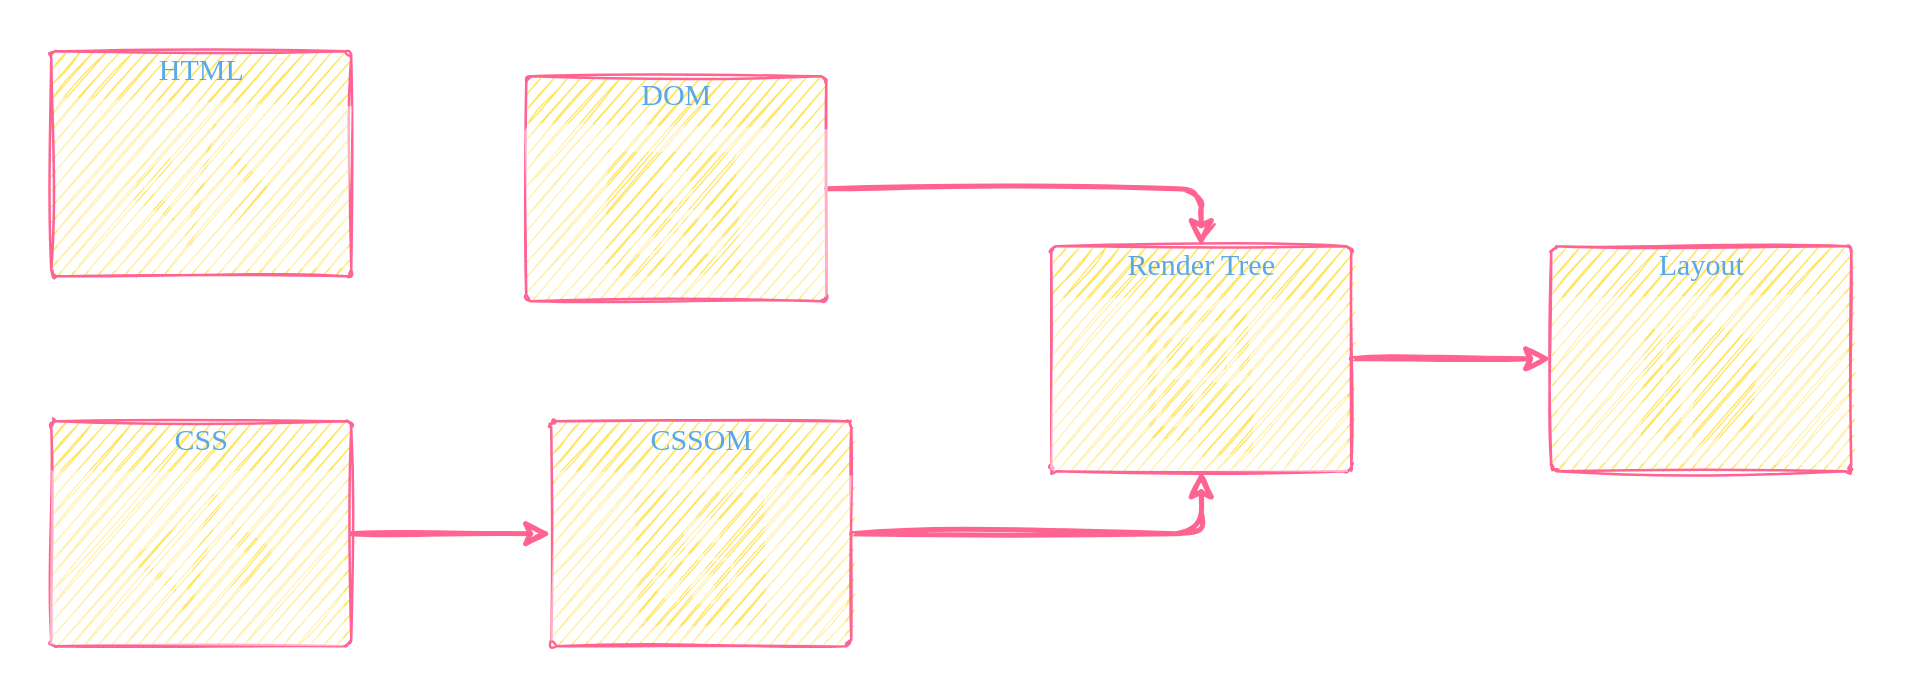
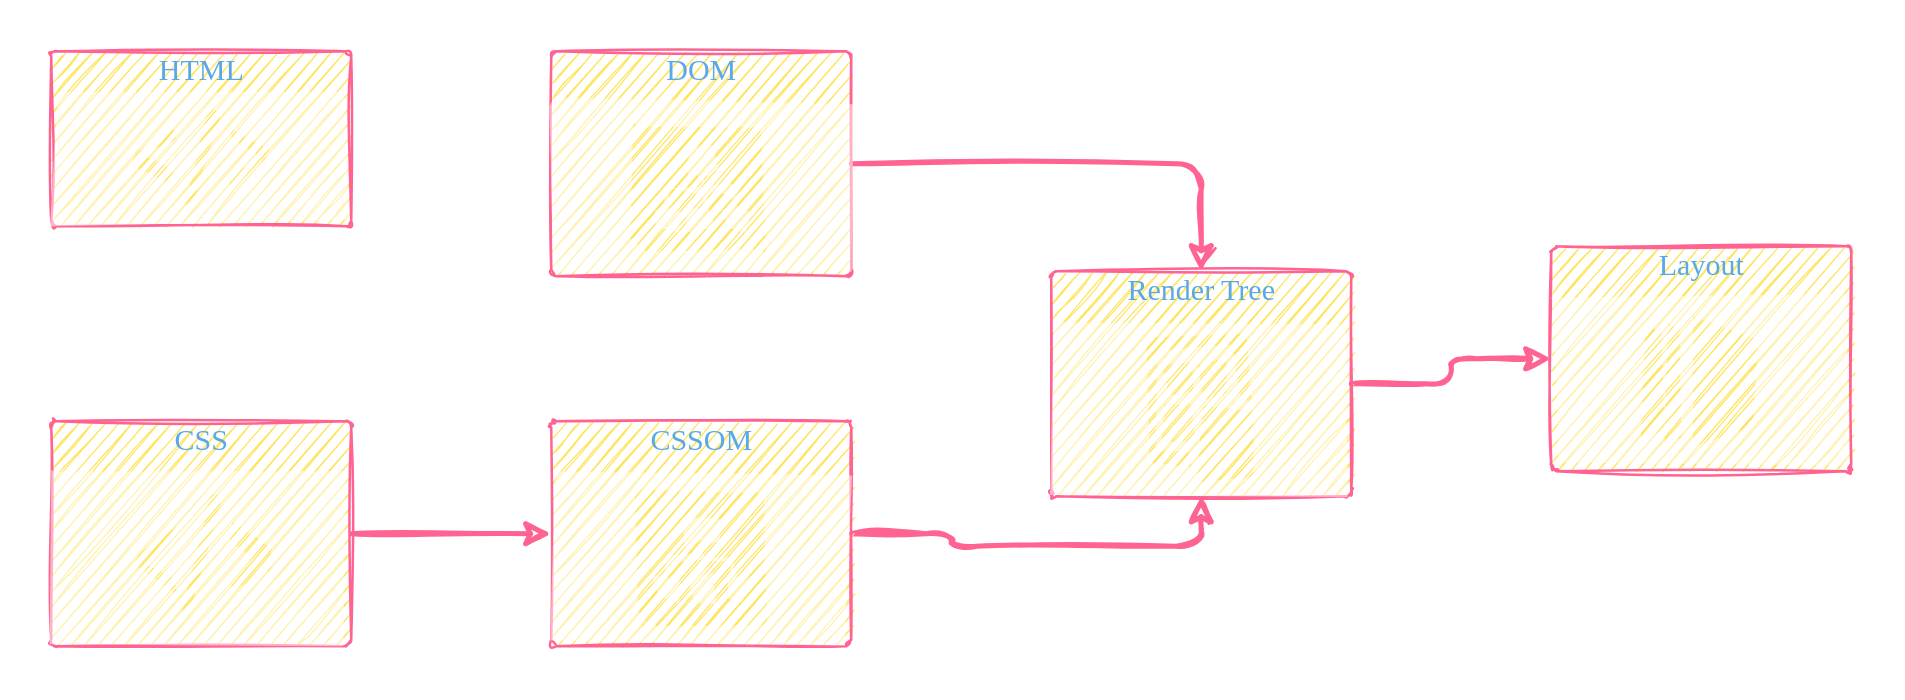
node "HTML": size 300x225 -> 300x175
node "DOM": moved (676, 189) -> (701, 164)
node "Render Tree": moved (1201, 359) -> (1201, 384)
